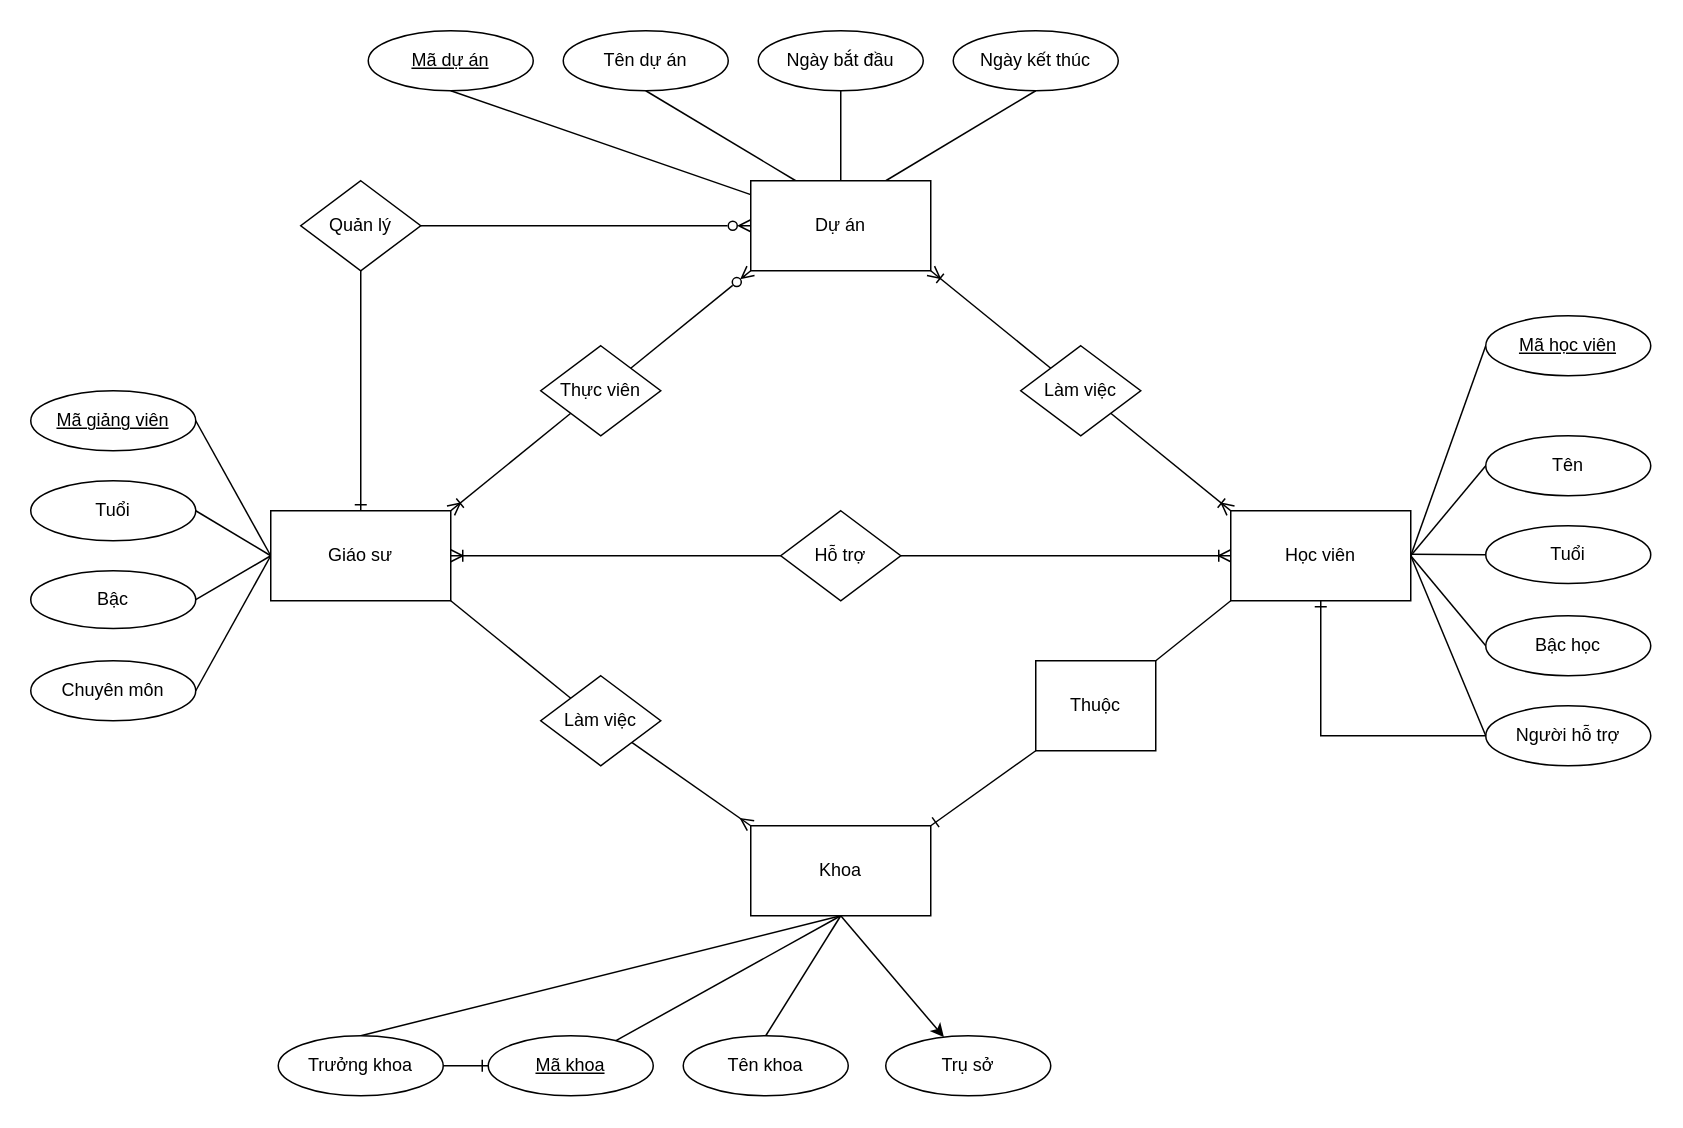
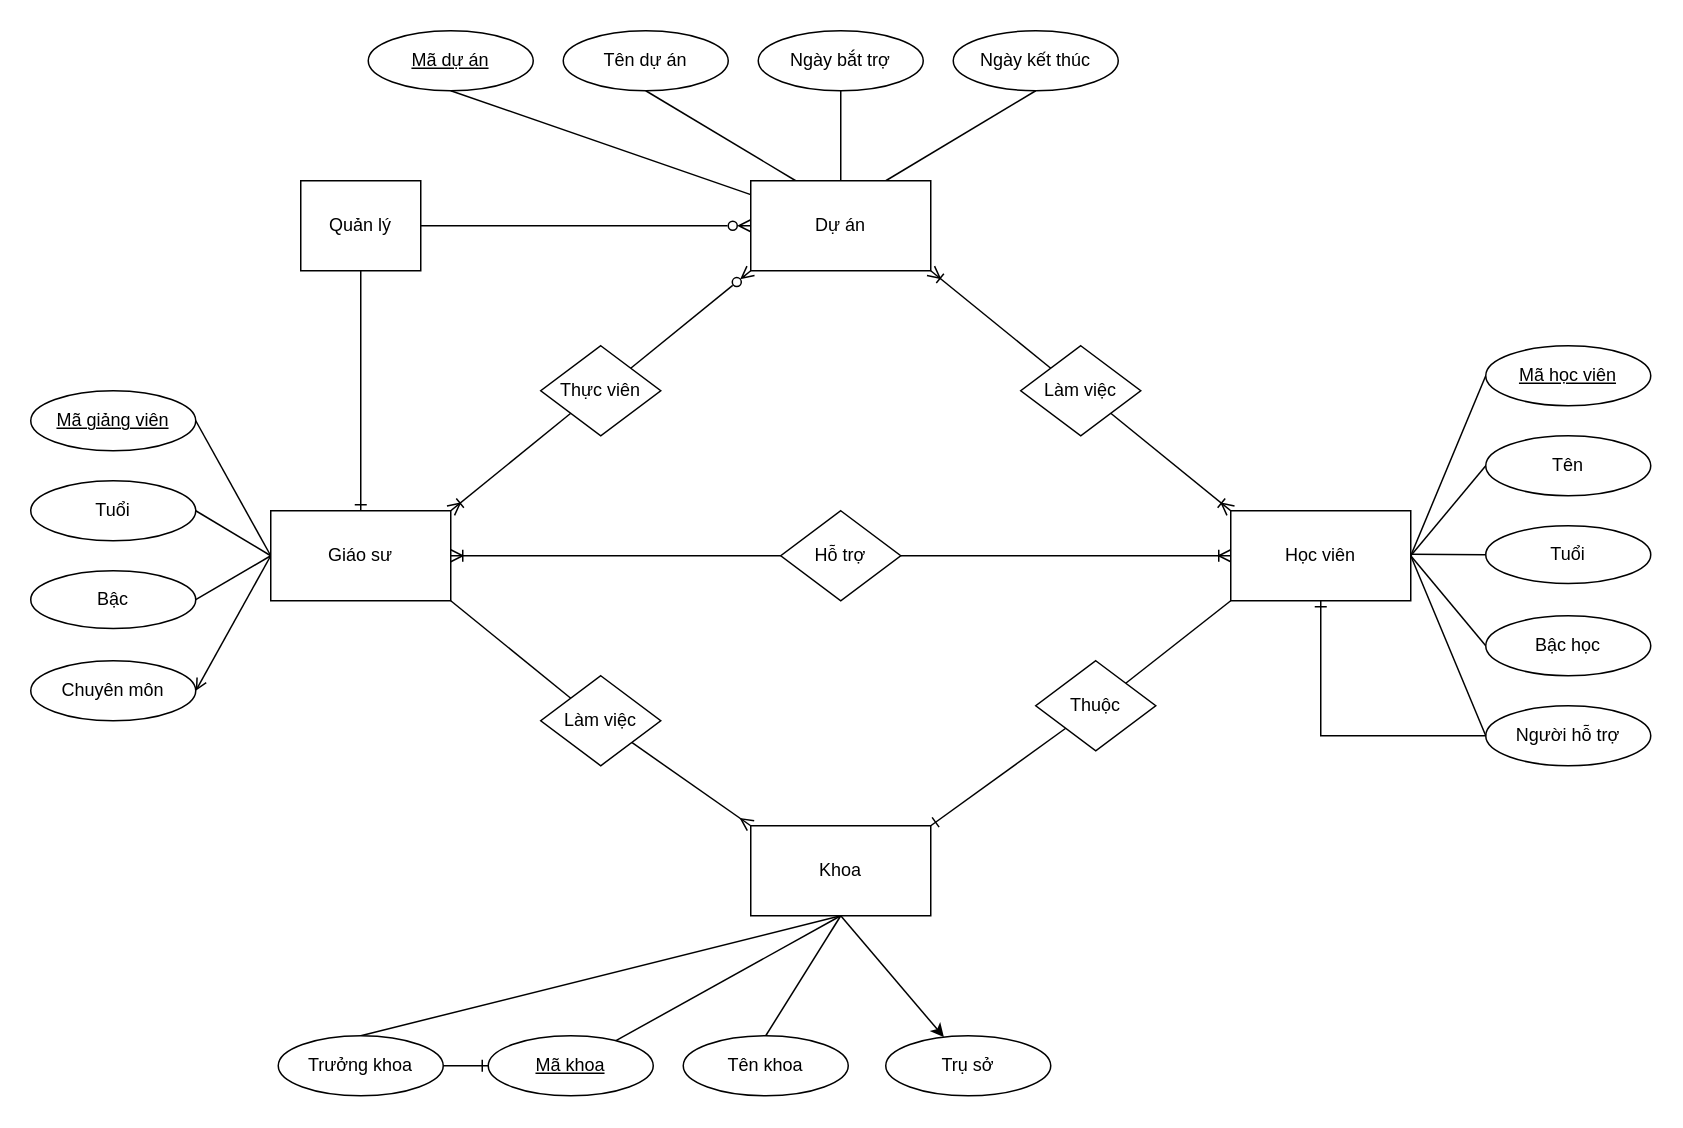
node "Ngày bắt đầu": label "Ngày bắt đầu" -> "Ngày bắt trợ"
node "Quản lý": shape diamond -> rectangle
node "Mã học viên": moved (1568, 346) -> (1568, 376)
edge "Giáo sư" -- "Chuyên môn": arrowhead none -> open
node "Thuộc": shape rectangle -> diamond
